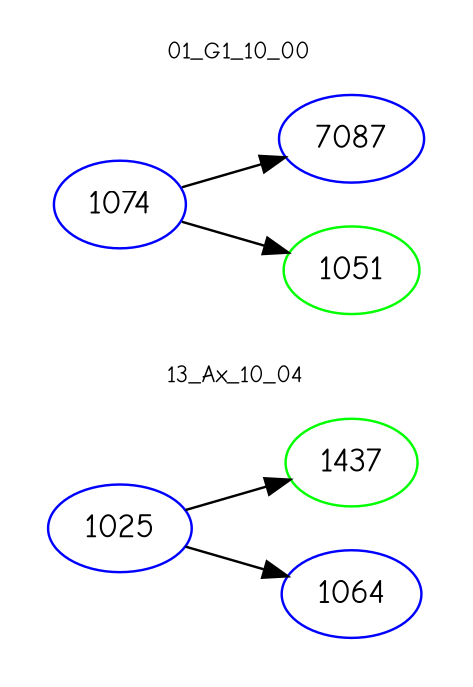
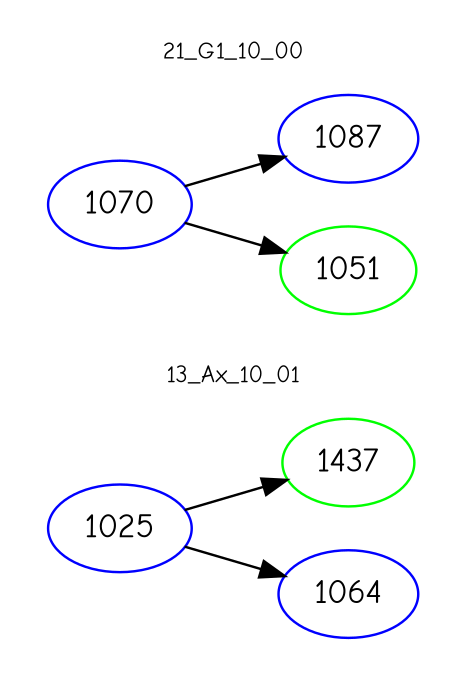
cluster "01_G1_10_00": label "01_G1_10_00" -> "21_G1_10_00"
node "7087": label "7087" -> "1087"
node "1074": label "1074" -> "1070"
cluster "13_Ax_10_04": label "13_Ax_10_04" -> "13_Ax_10_01"
